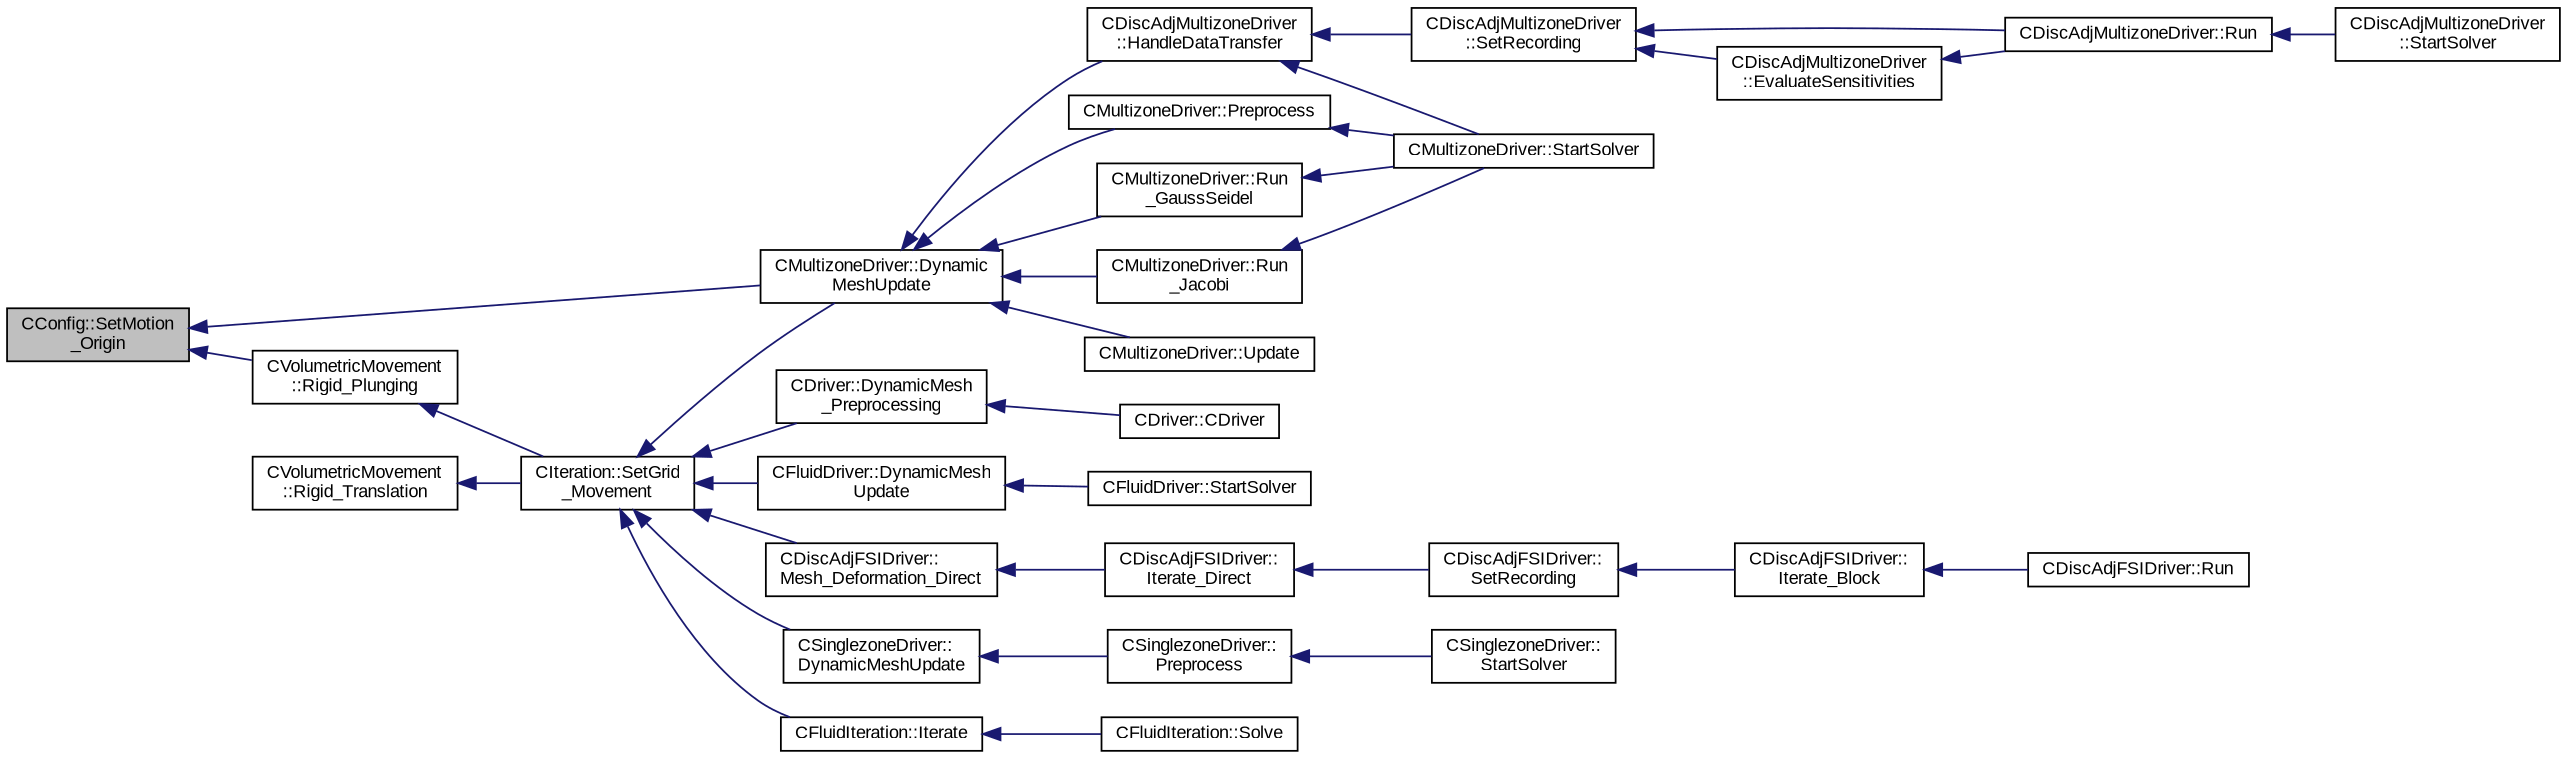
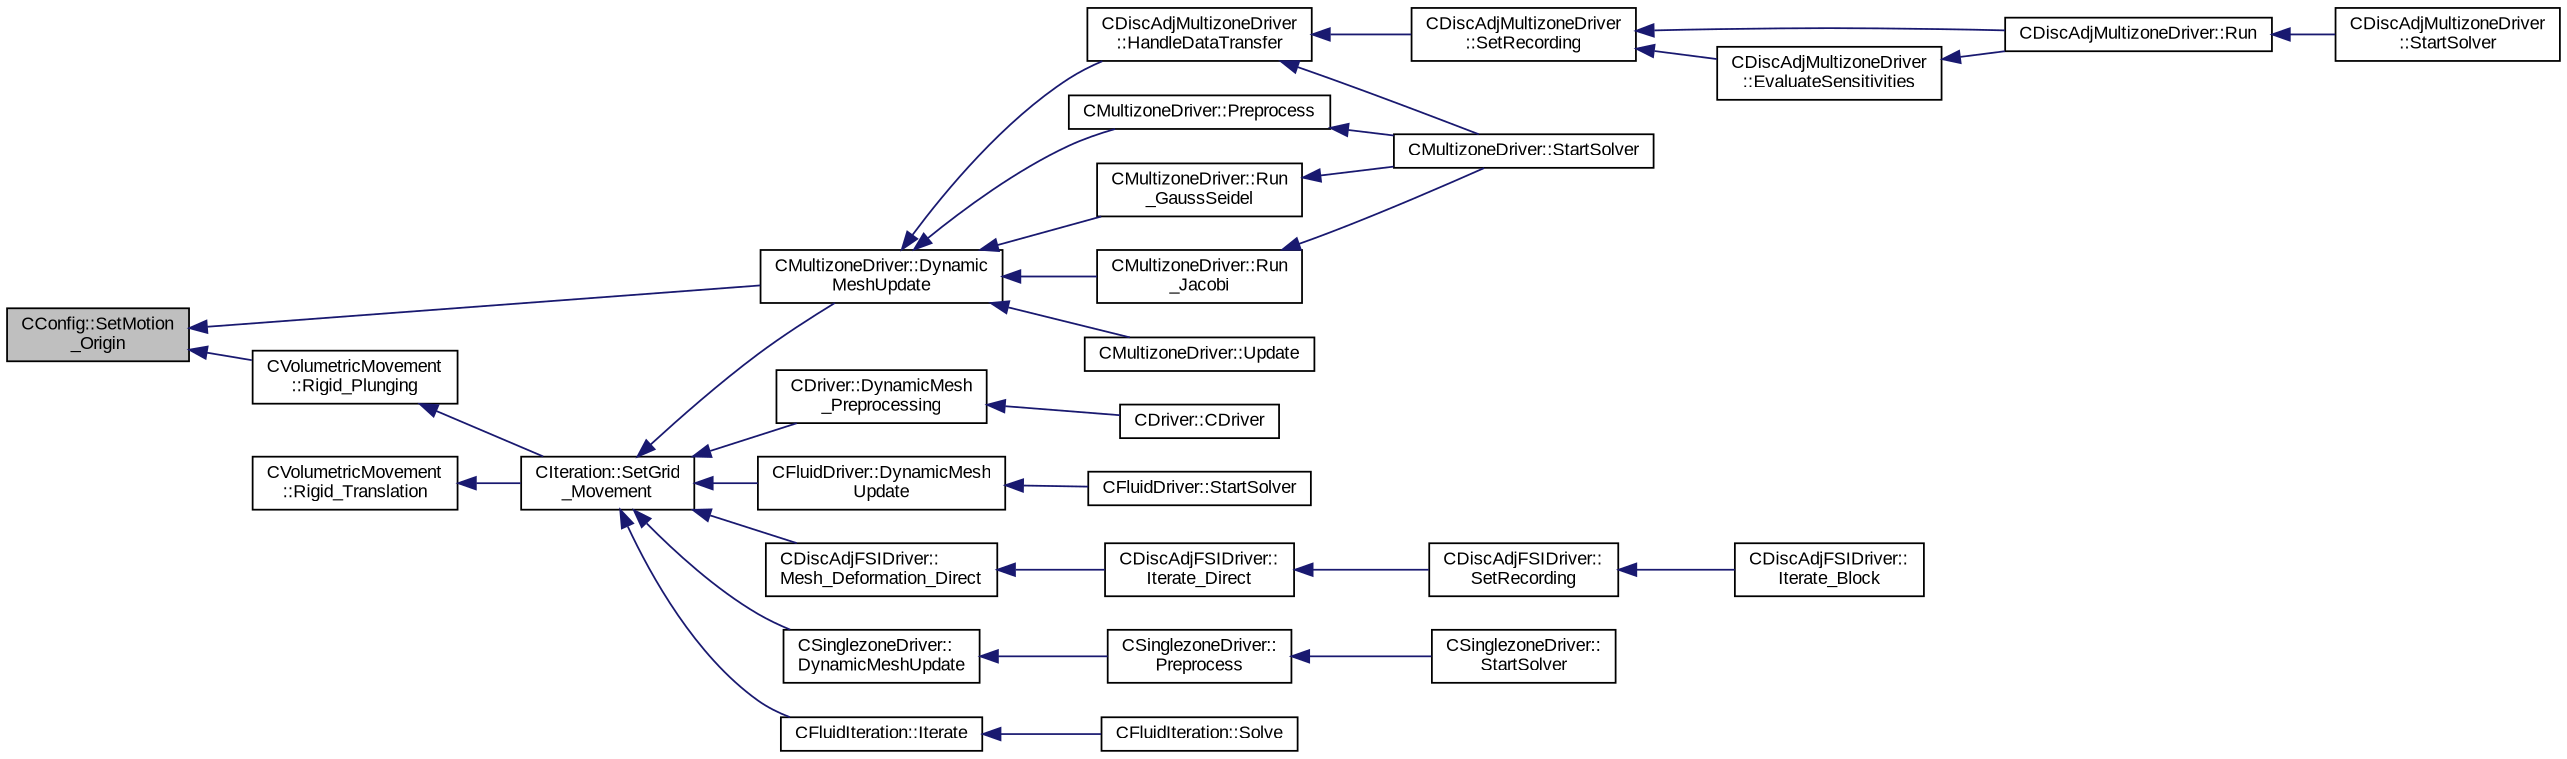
node "CDiscAdjFSIDriver::Run": removed
